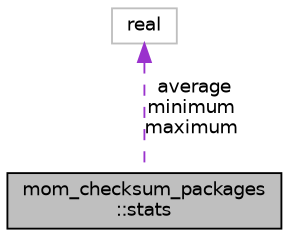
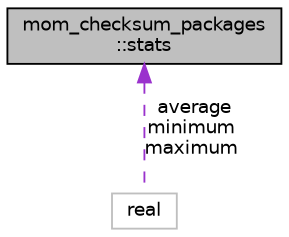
edge "mom_checksum_packages ::stats" -> "real": reversed
